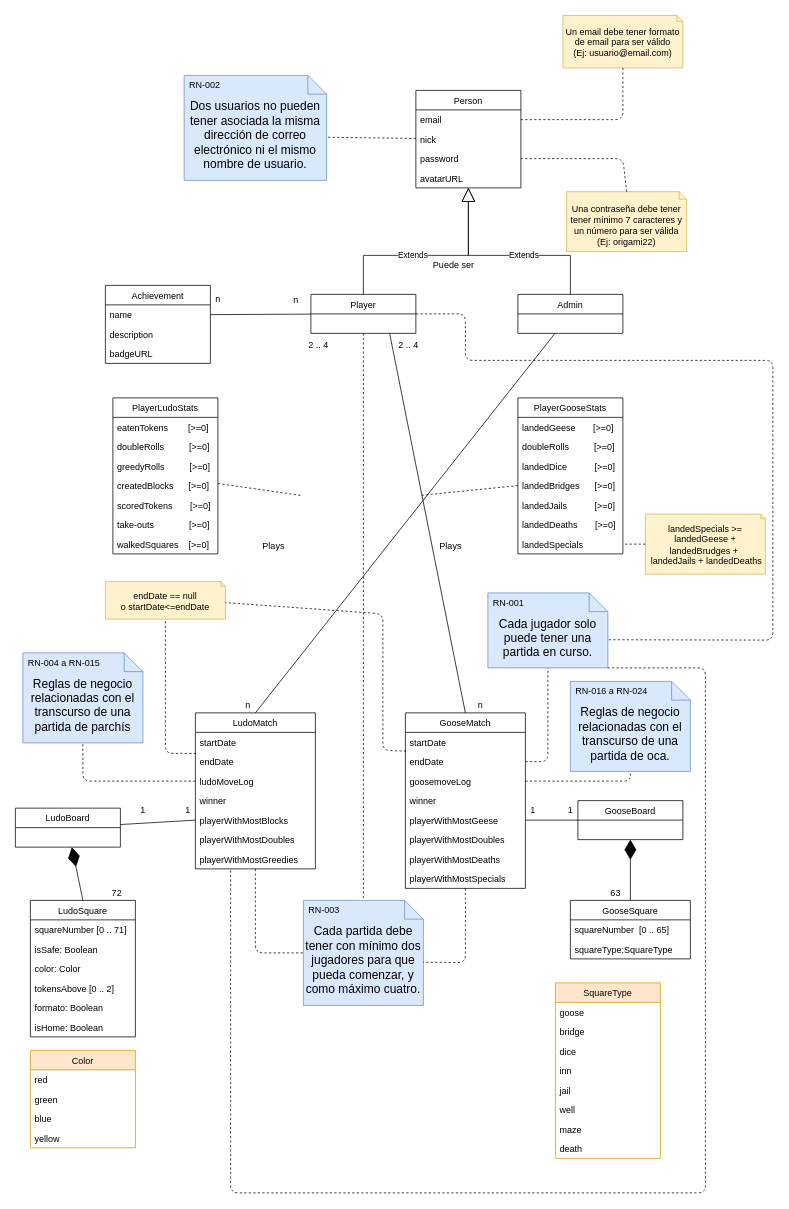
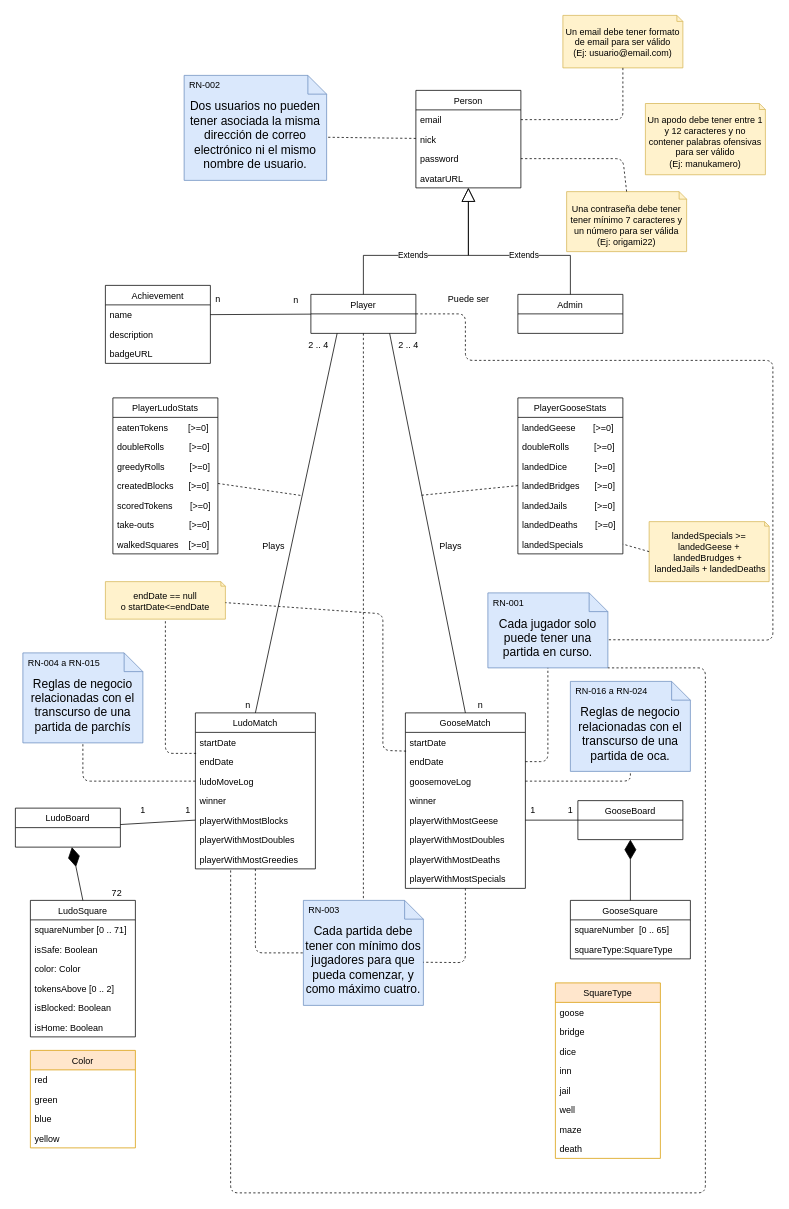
node "Un apodo debe tener entre 1 y 12 caracteres y no contener palabras ofensivas para ser válido (Ej: manukamero)": added
node "Puede ser": moved (453, 265) -> (468, 299)
edge "Admin" -- "LudoMatch": now "Player" -- "LudoMatch"
node "landedSpecials >= landedGeese + landedBrudges + landedJails + landedDeaths": moved (705, 544) -> (709, 552)
node "63": removed
node "formato: Boolean": label "formato: Boolean" -> "isBlocked: Boolean"
